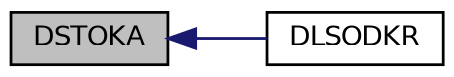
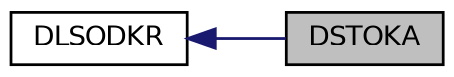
edge "DLSODKR" -> "DSTOKA": reversed
